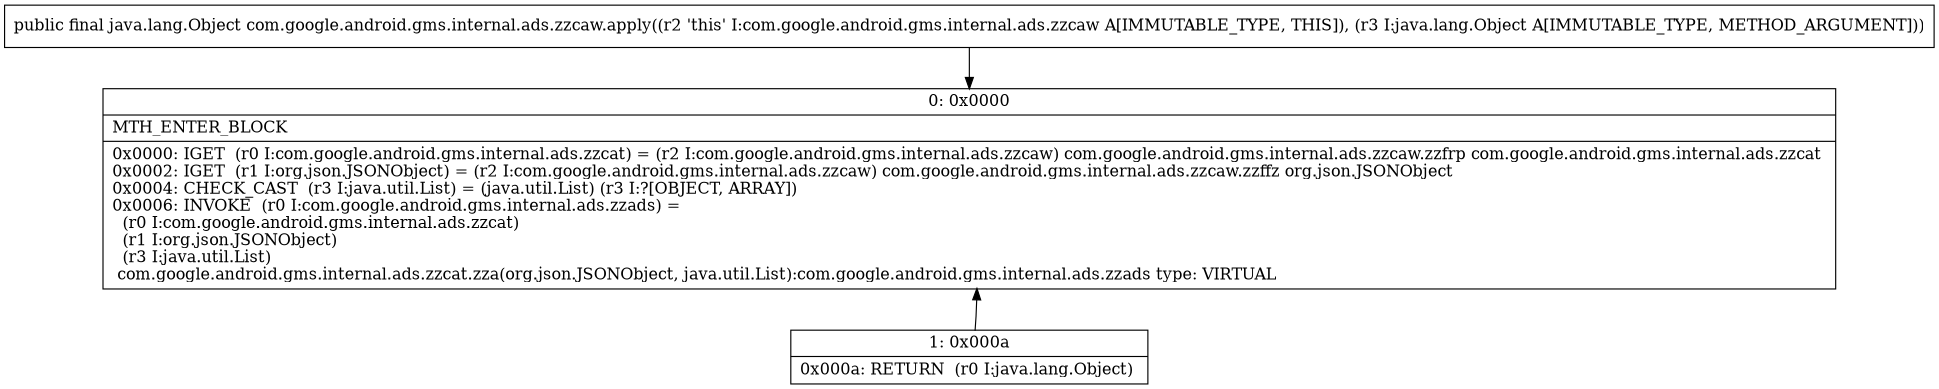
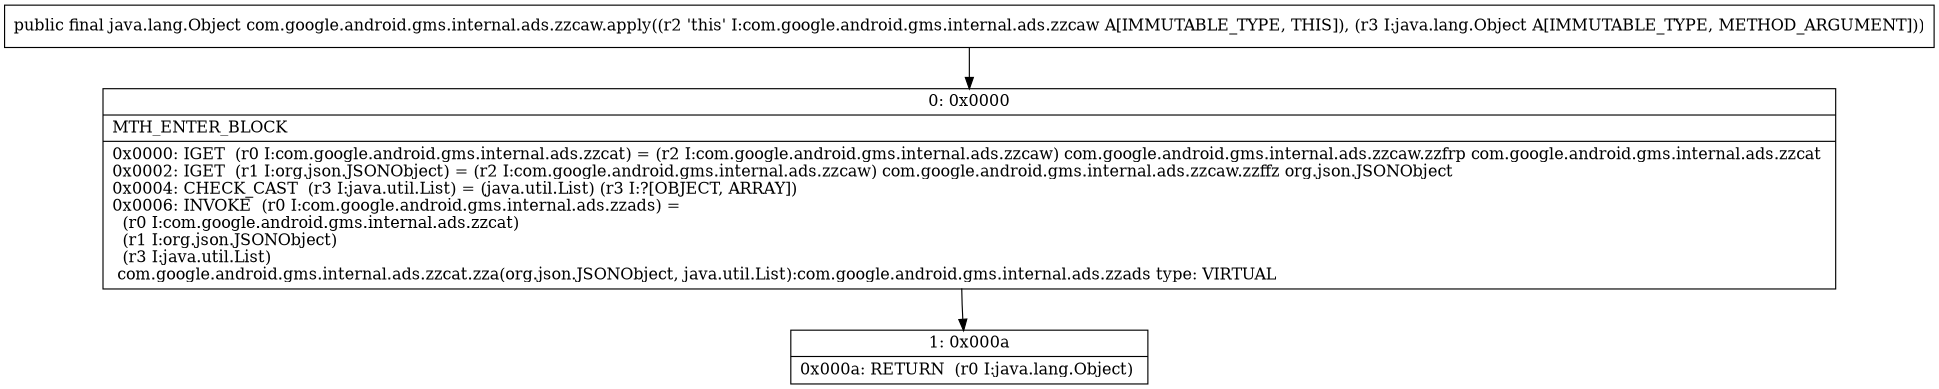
edge "1: 0x000a" -> "0: 0x0000": reversed
